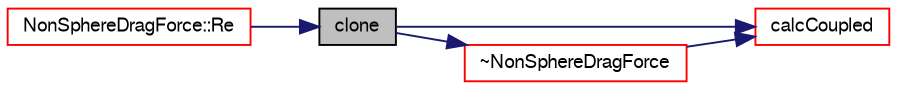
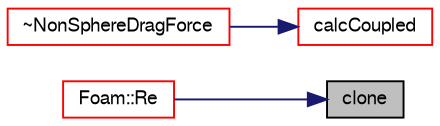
node "NonSphereDragForce::Re": label "NonSphereDragForce::Re" -> "Foam::Re"
edge "clone" -> "calcCoupled": removed
edge "clone" -> "~NonSphereDragForce": removed
